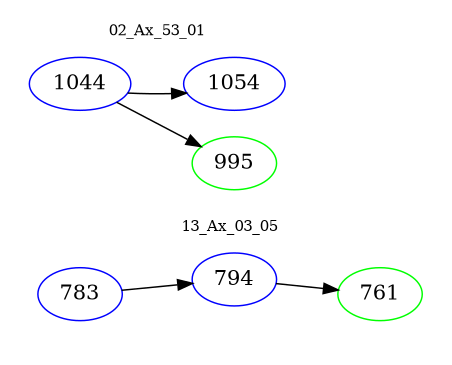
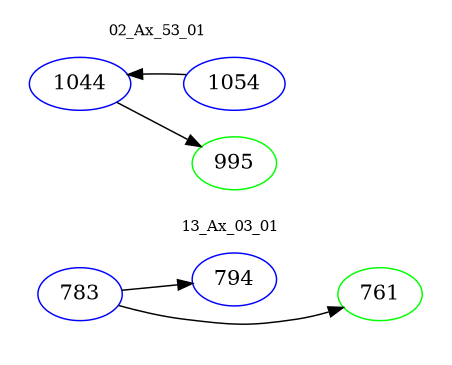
edge "1044" -> "1054": reversed
cluster "13_Ax_03_05": label "13_Ax_03_05" -> "13_Ax_03_01"
edge "794" -> "761": now "783" -> "761"
